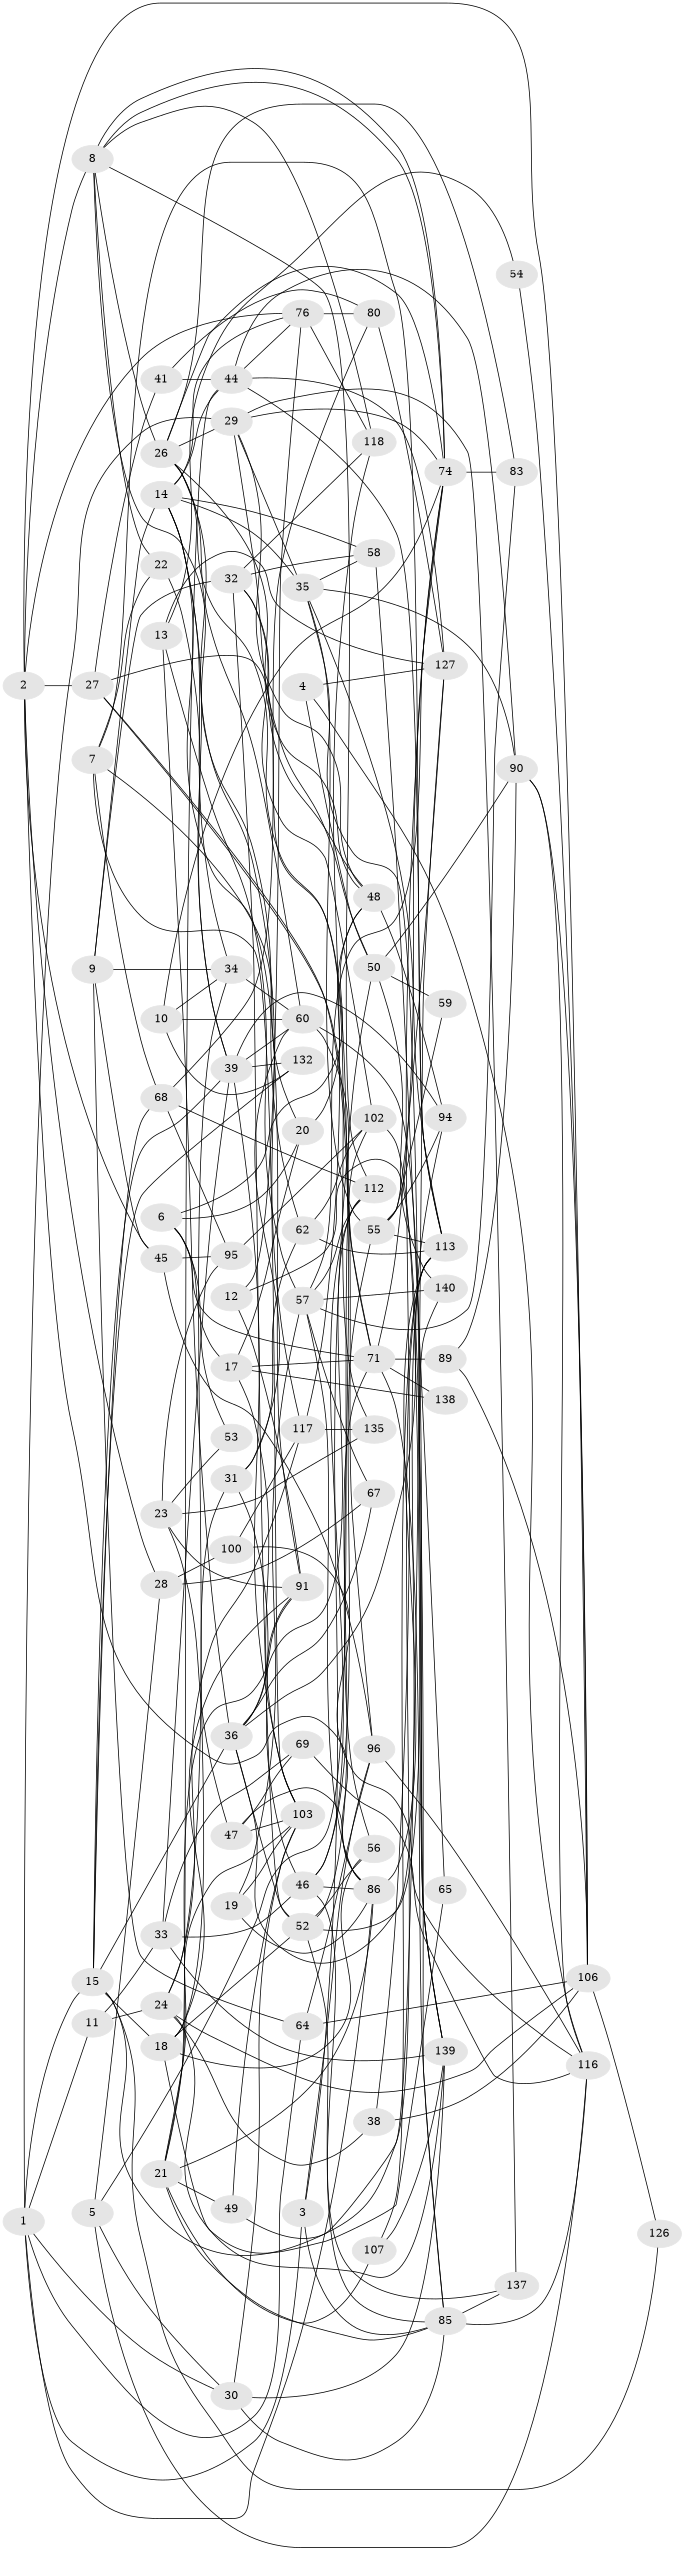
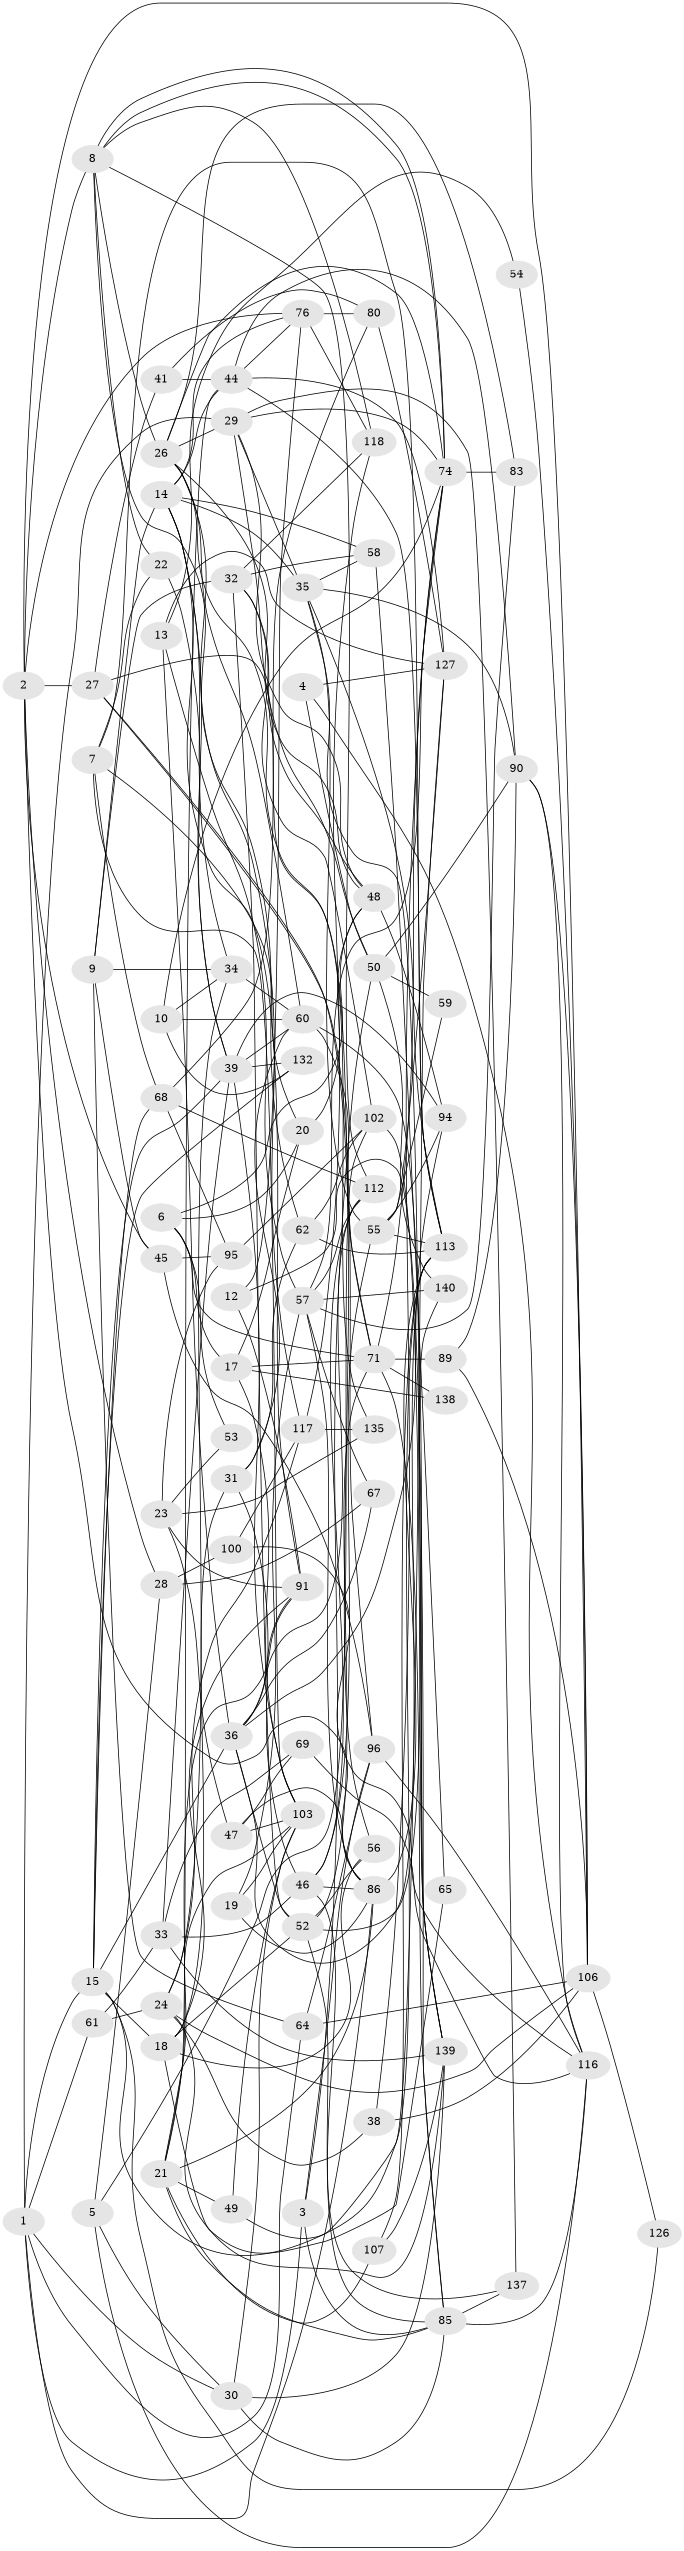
node "11": label "11" -> "61"
